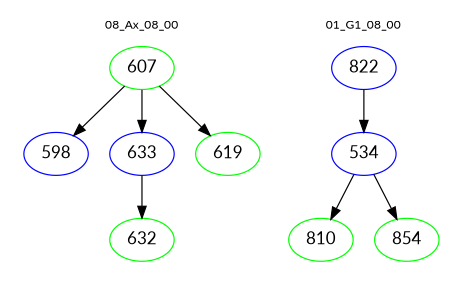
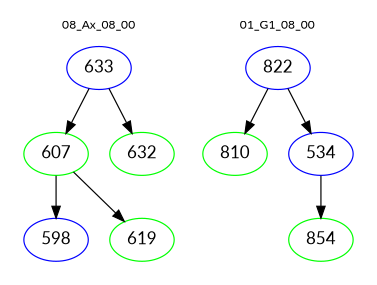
edge "607" -> "633": reversed
edge "534" -> "810": now "822" -> "810"
